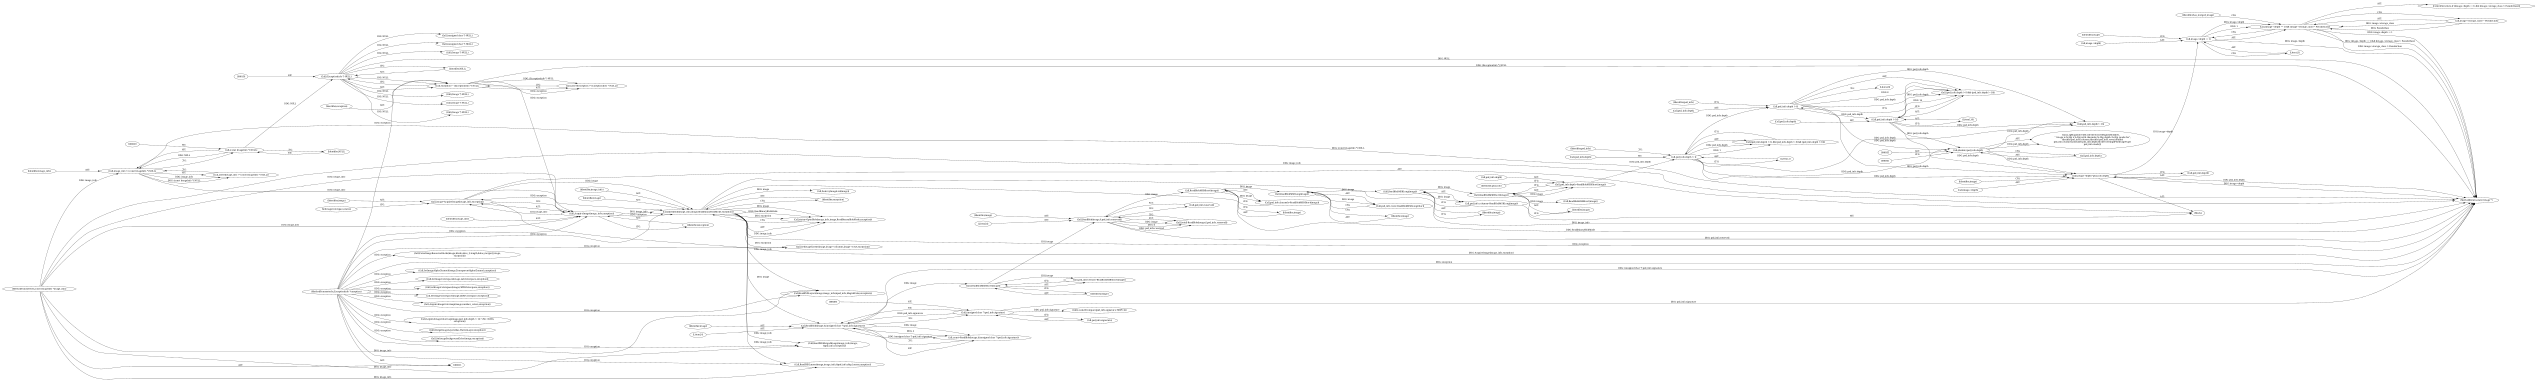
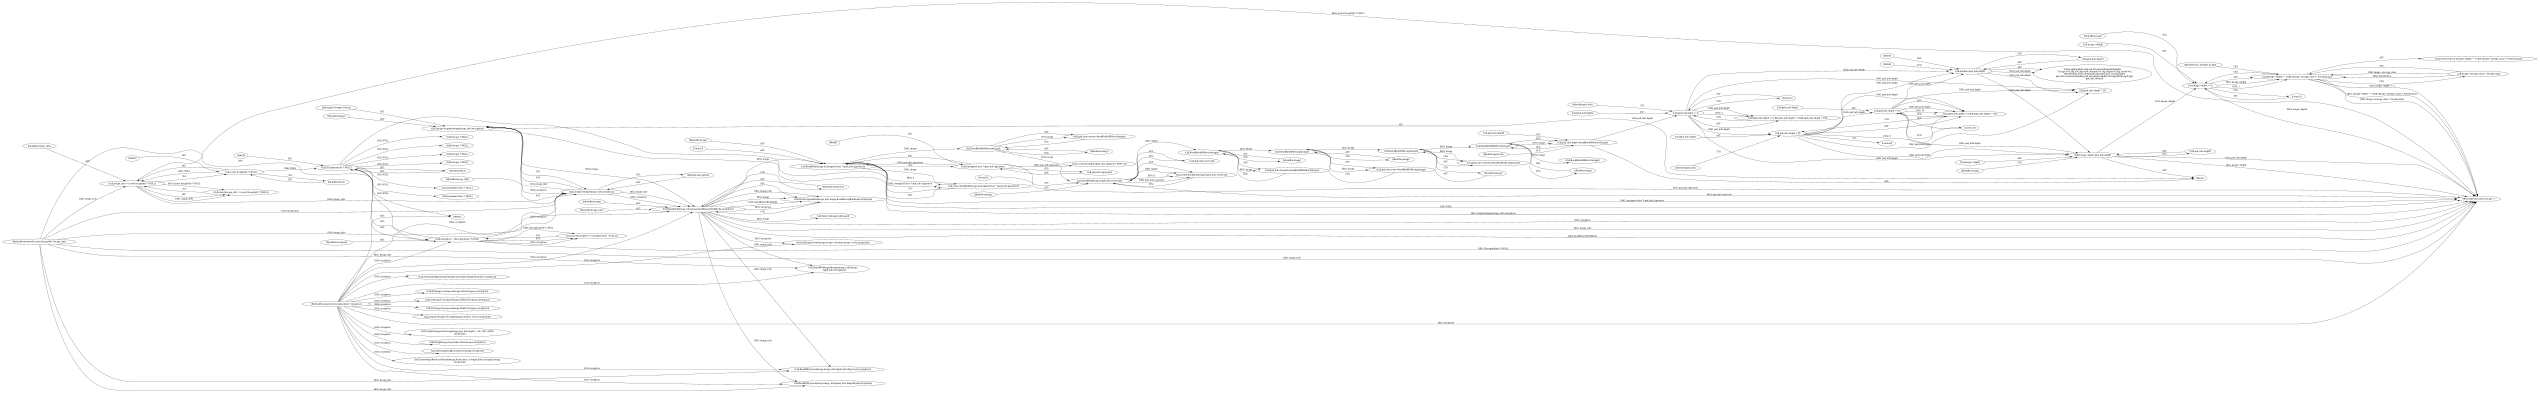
node "(Call,psd_info.rows=ReadBlobMSBLong(char))": label "(Call,psd_info.rows=ReadBlobMSBLong(char))" -> "(Call,psd_info.rows=ReadBlobMSBLong(image))"
edge "(Call,psd_info.columns=ReadBlobMSBLong(image))" -> "(Block,)": now "(Call,psd_info.depth=ReadBlobMSBShort(image))" -> "(Block,)"
